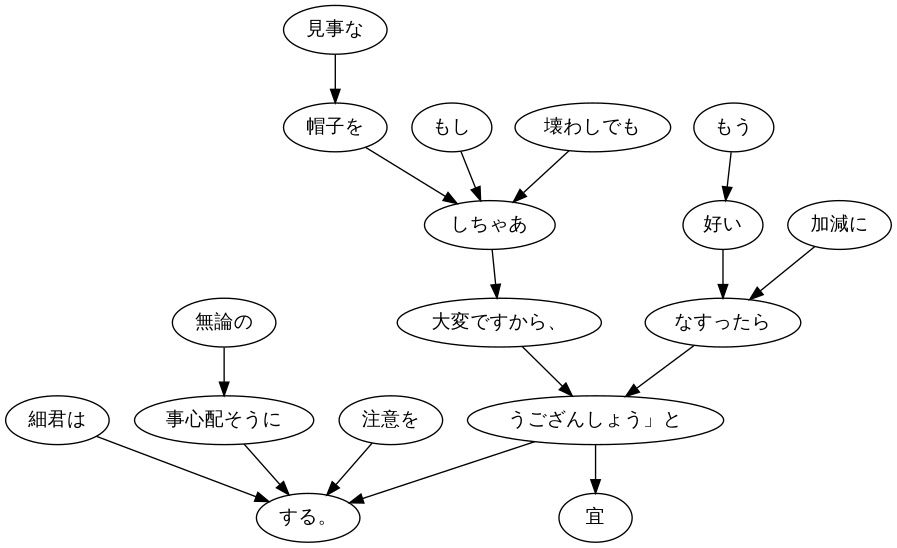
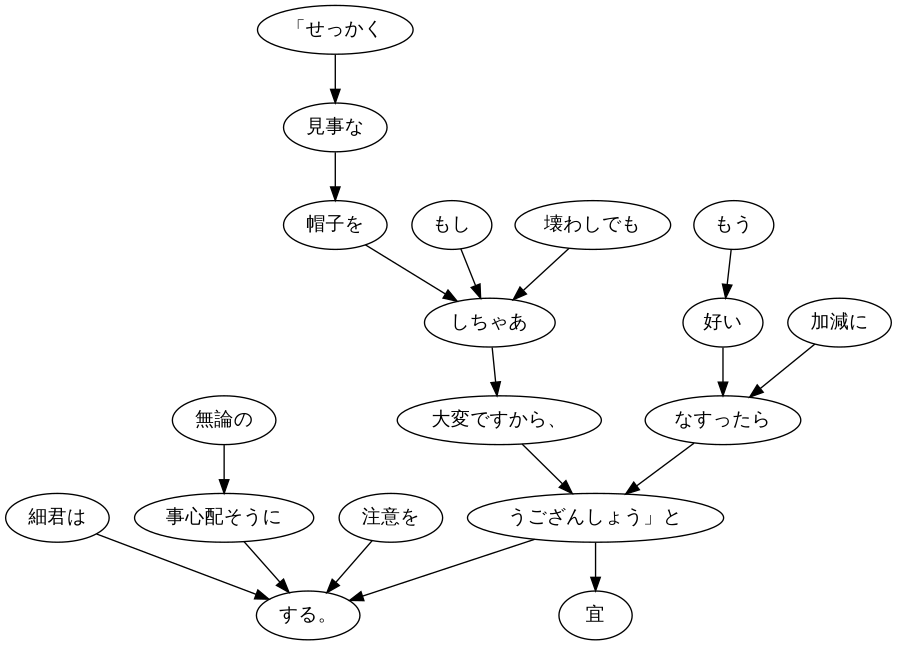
node "「せっかく": added
